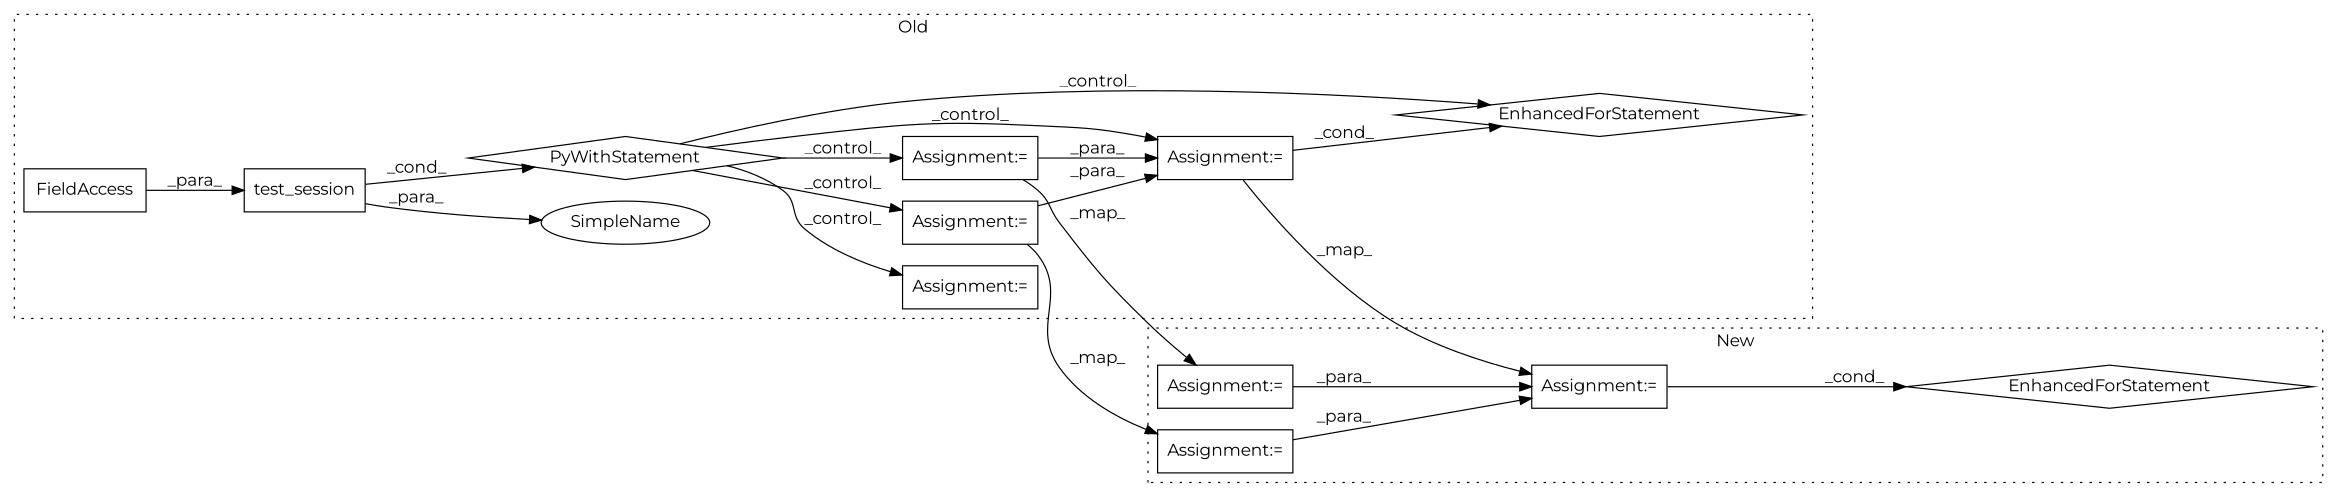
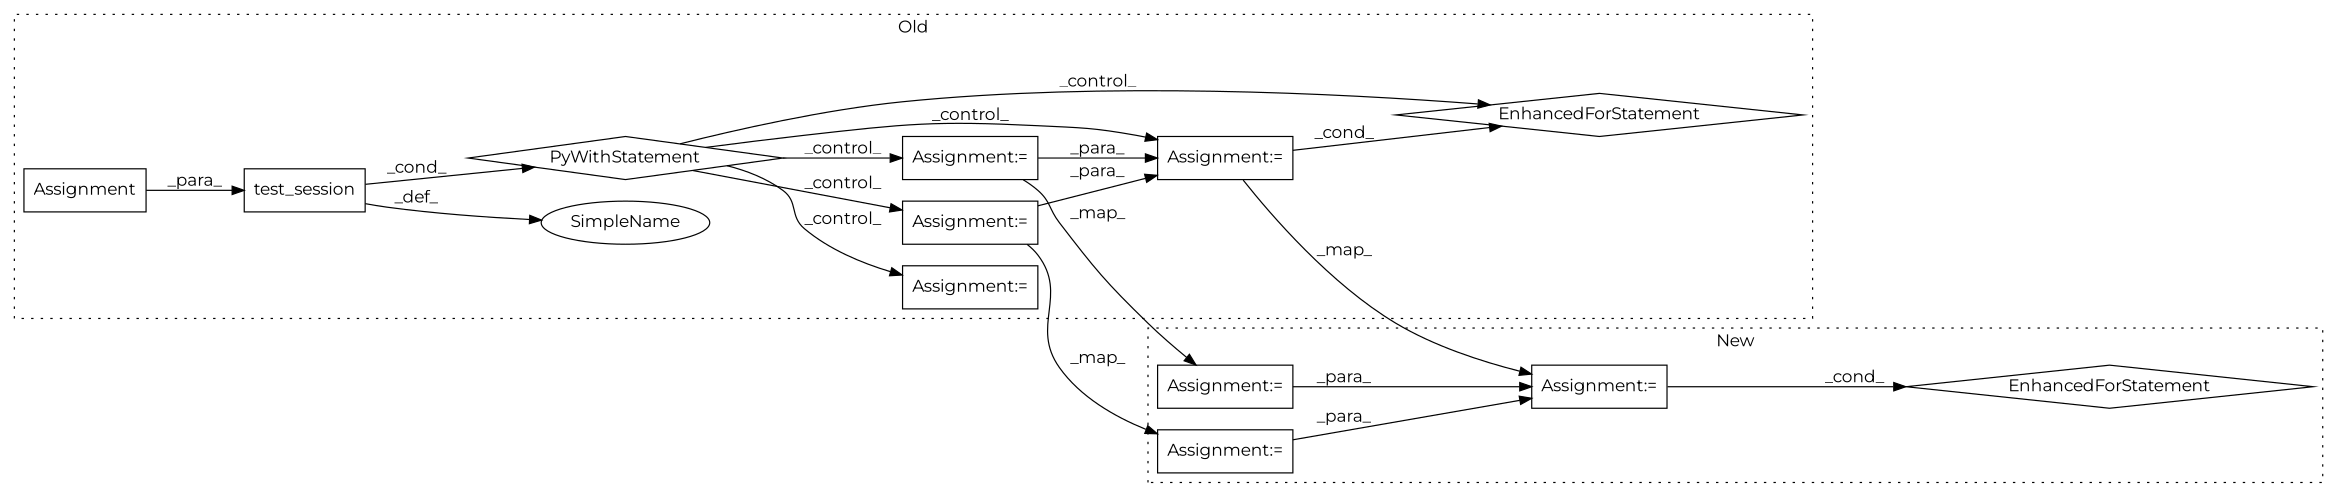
node "FieldAccess": label "FieldAccess" -> "Assignment"
edge "test_session" -> "SimpleName": label "_para_" -> "_def_"
